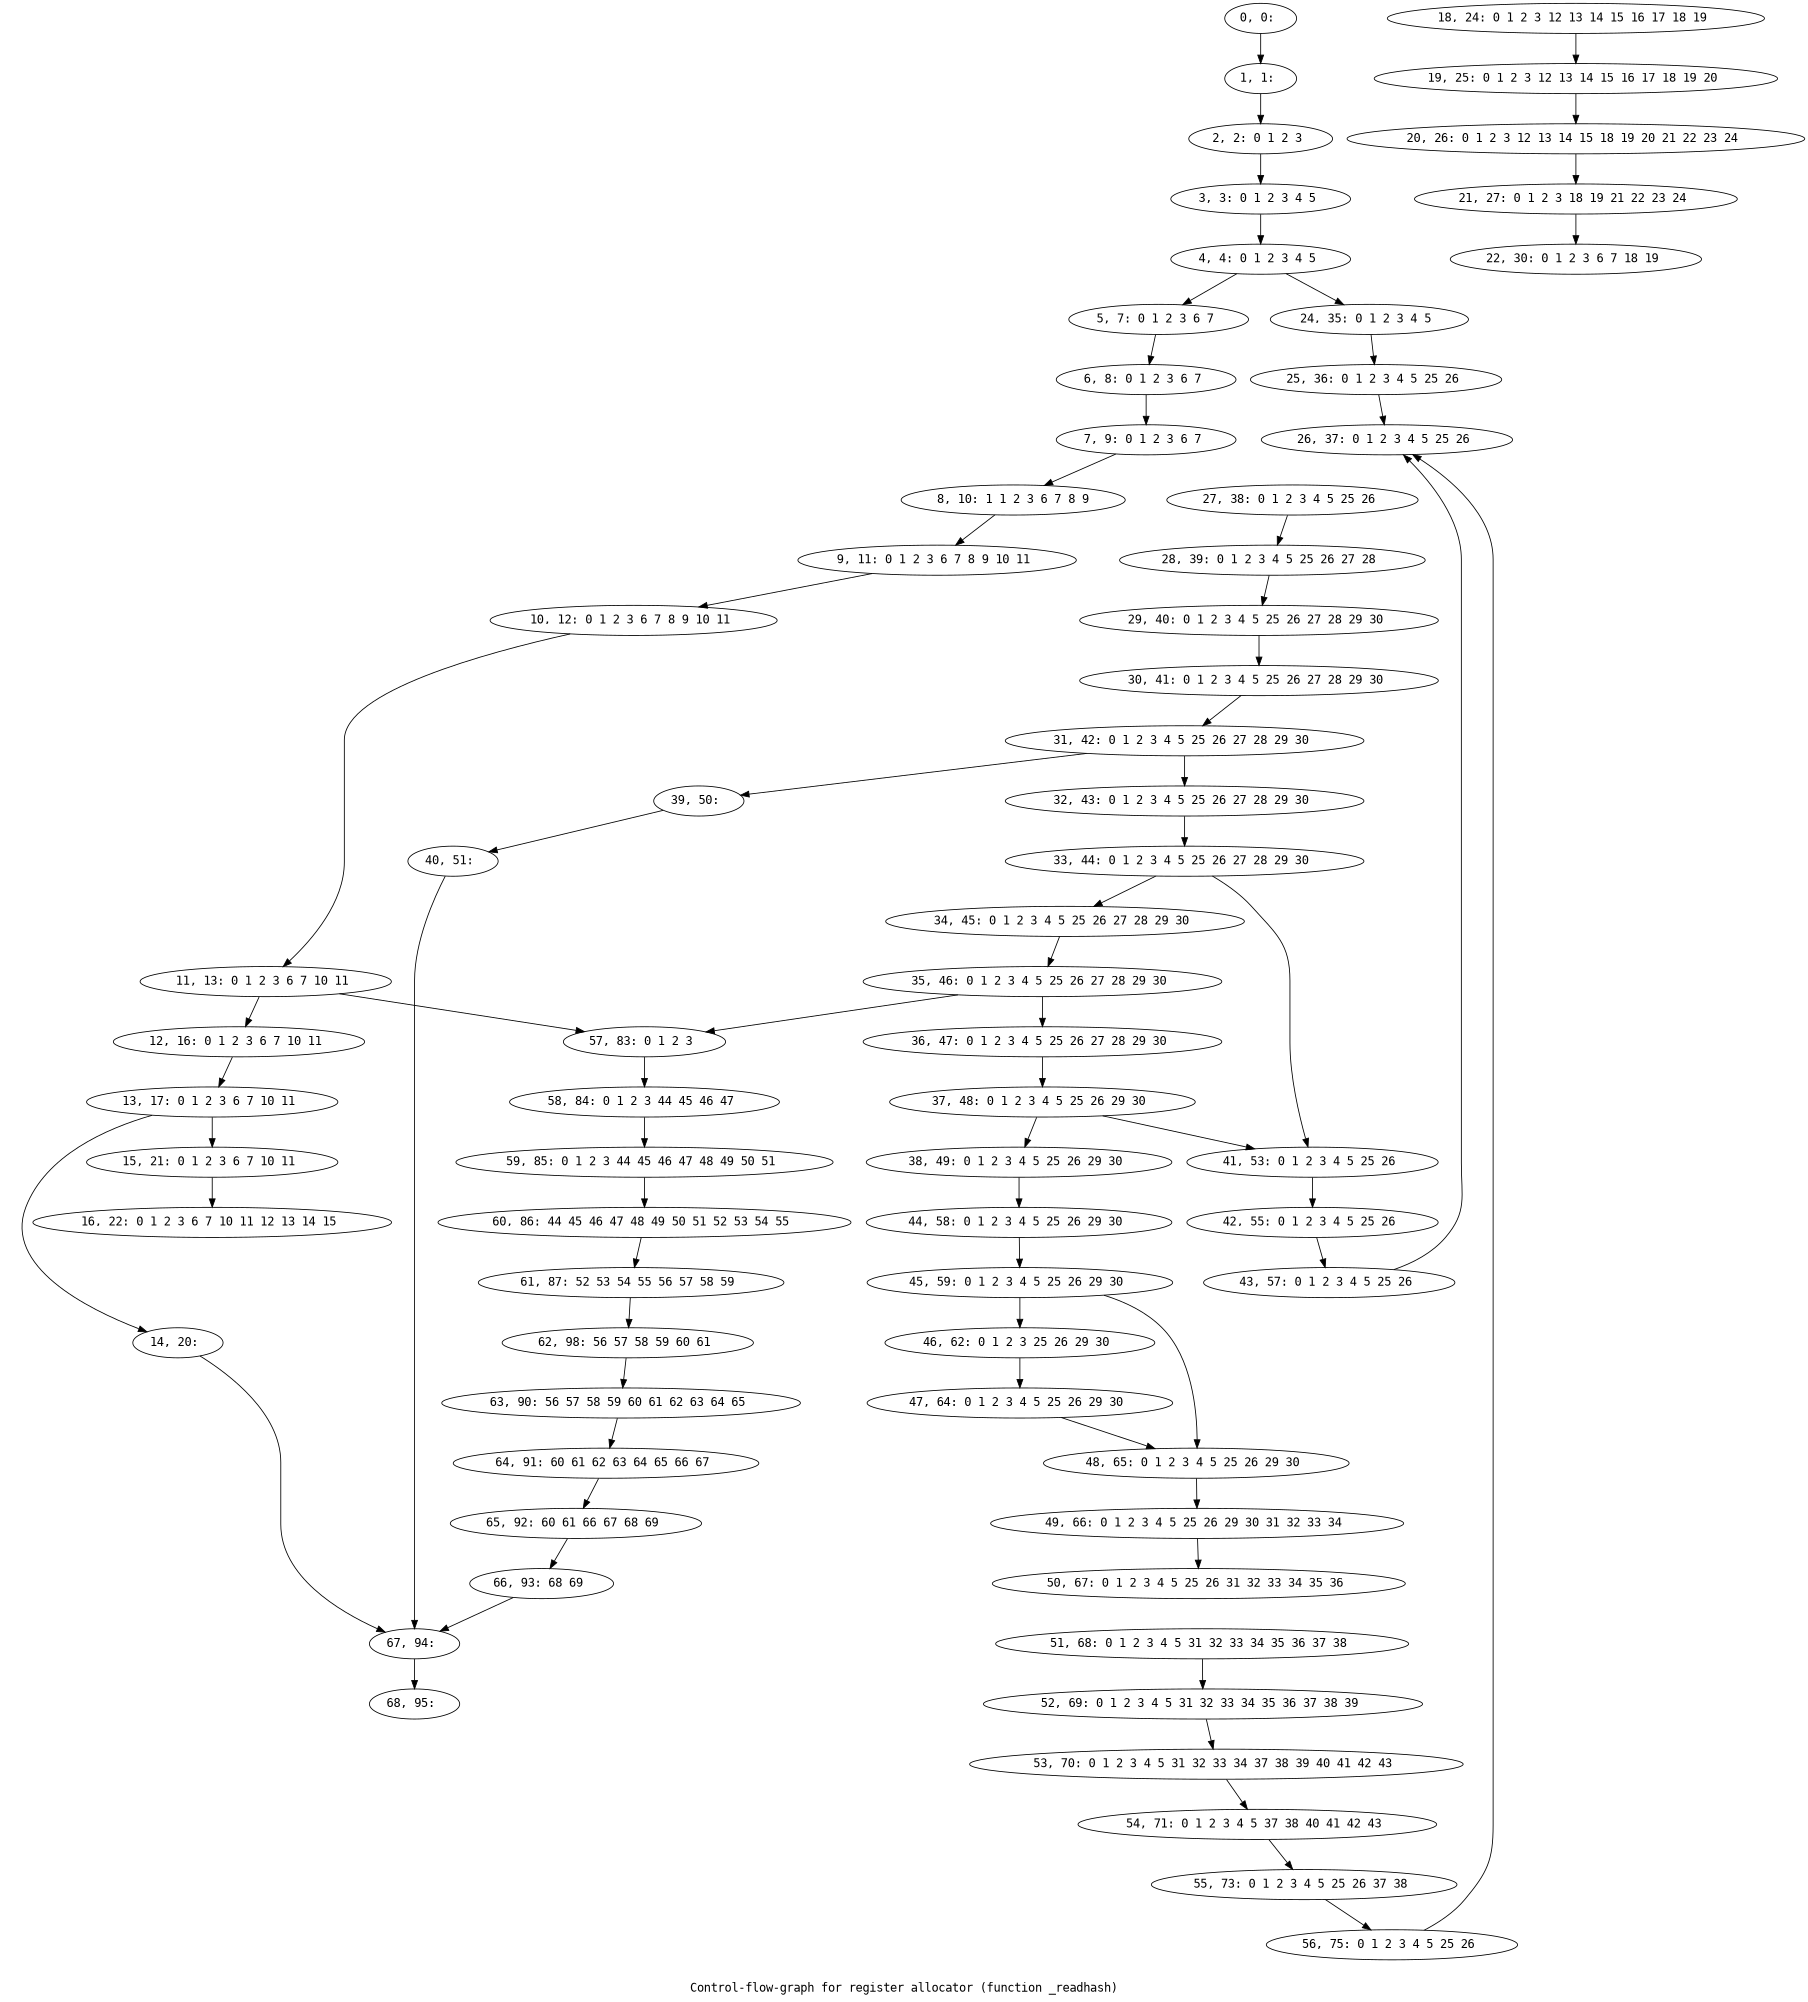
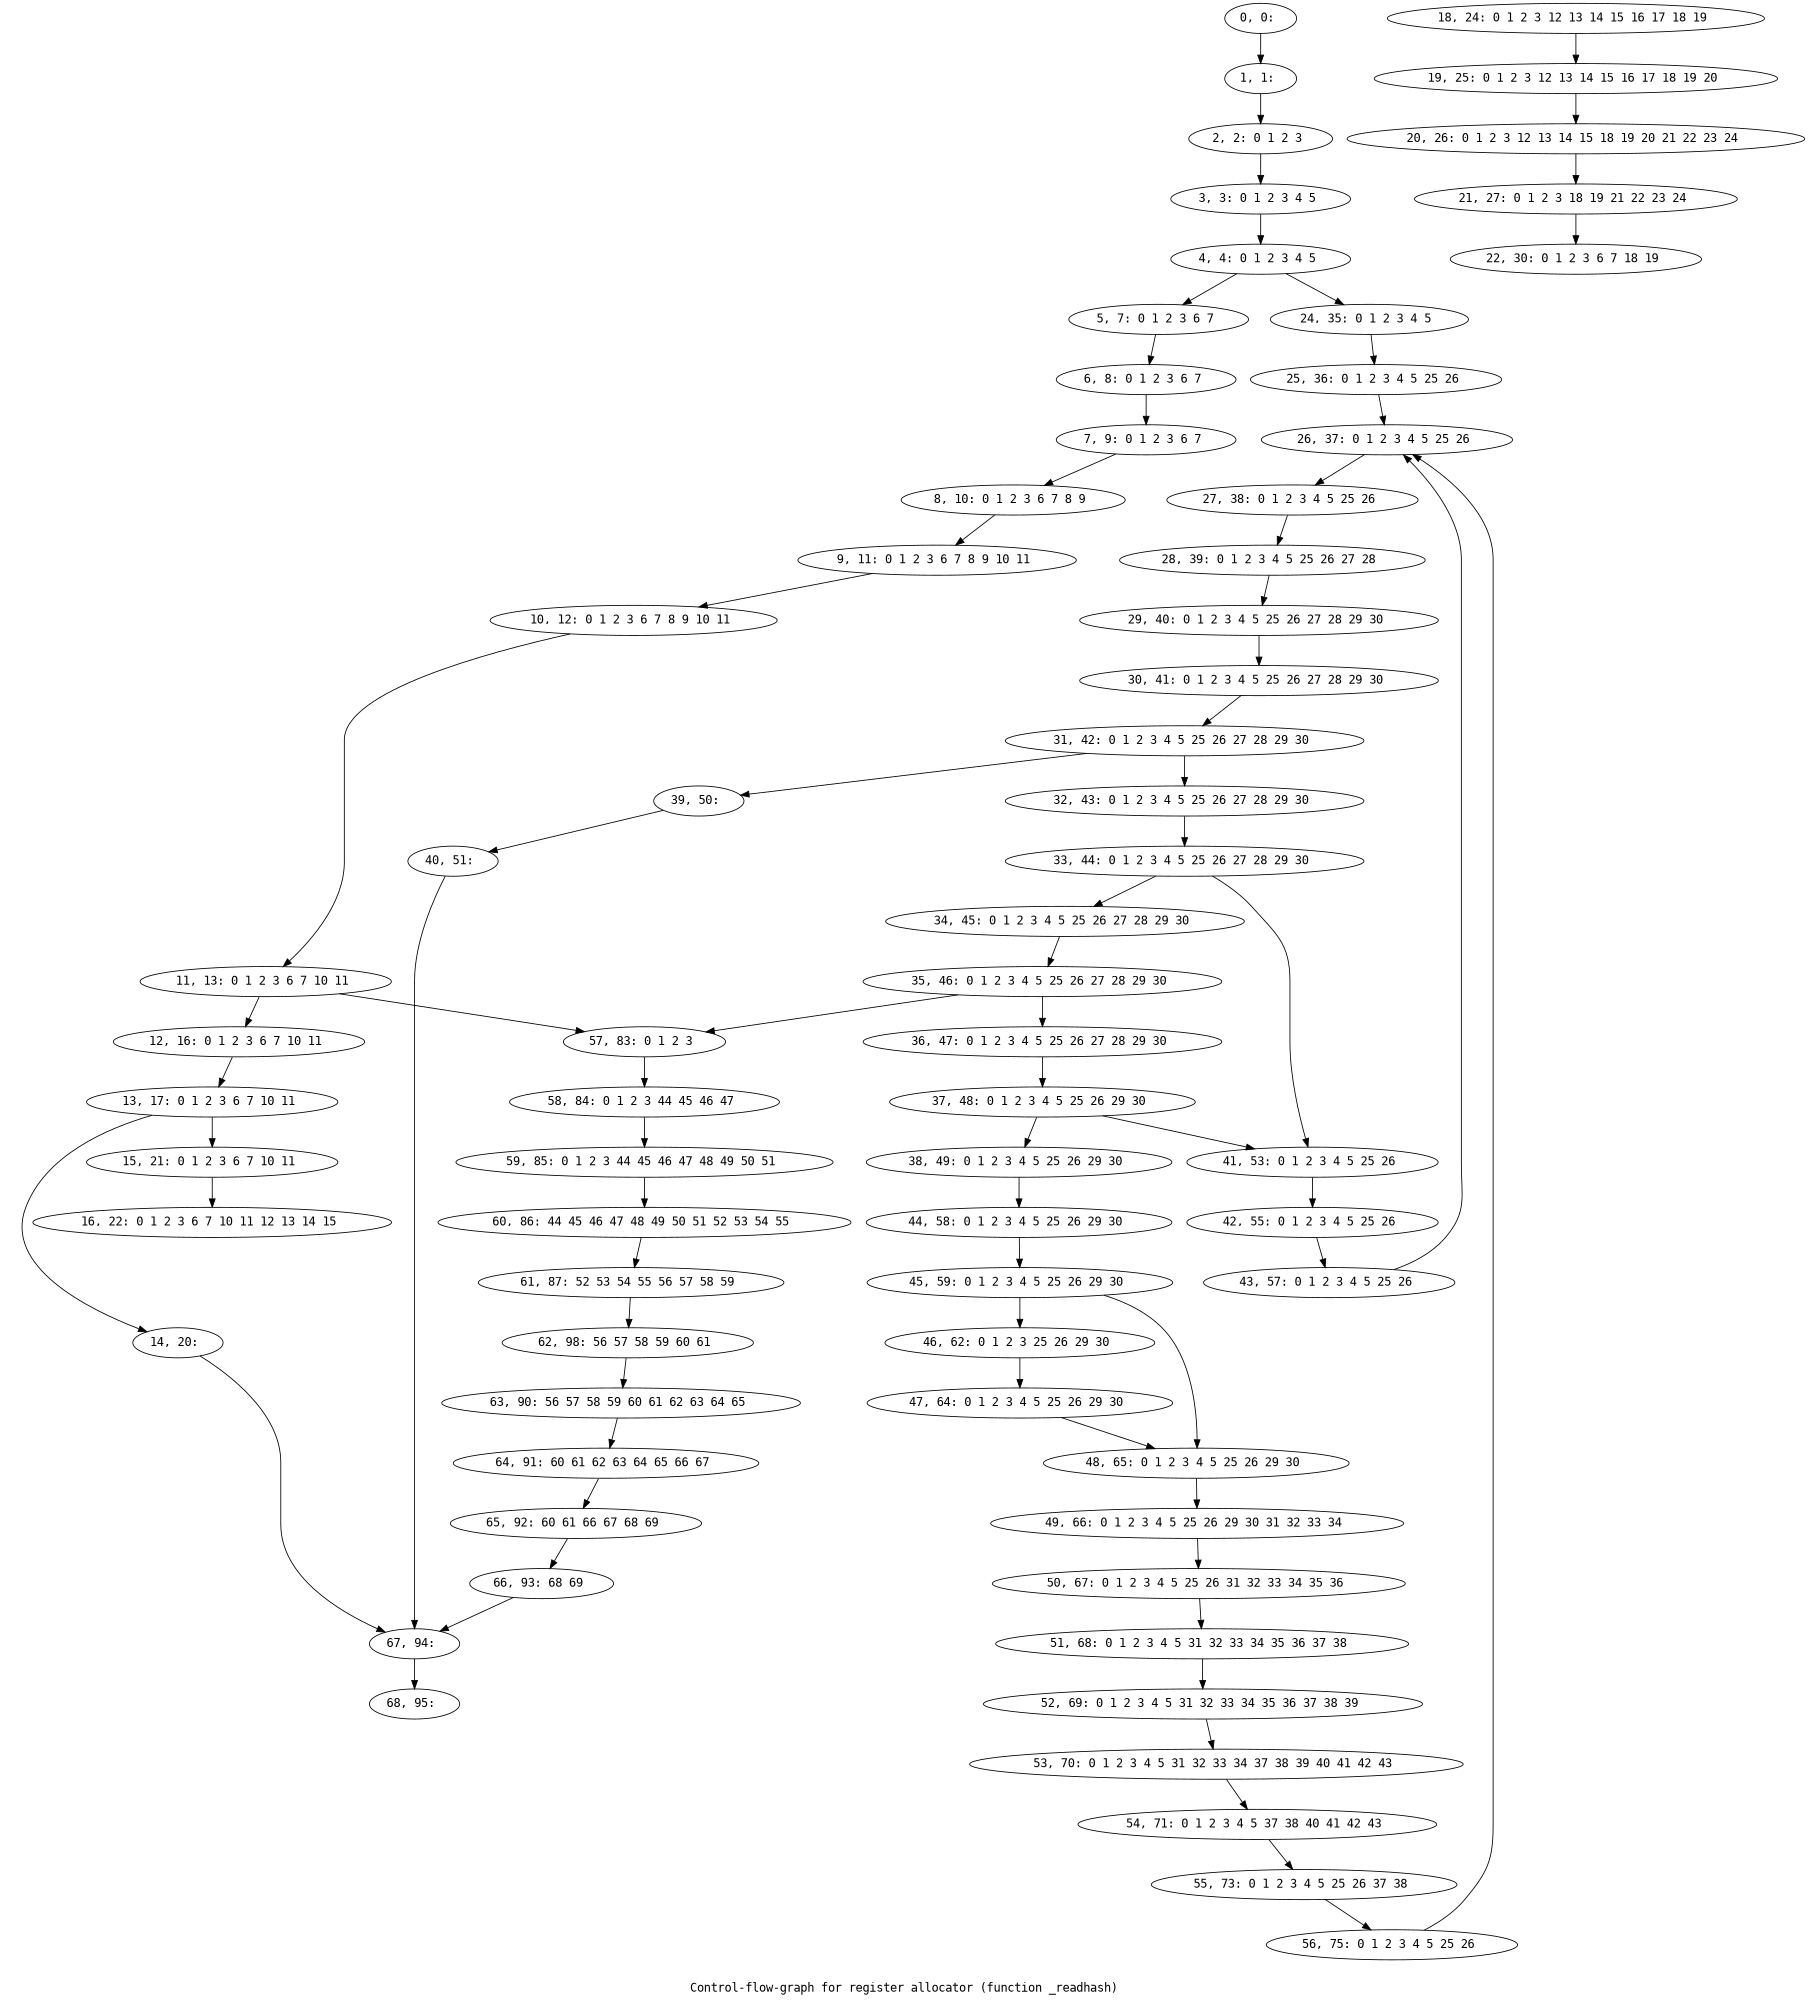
edge "26, 37: 0 1 2 3 4 5 25 26" -> "27, 38: 0 1 2 3 4 5 25 26": added
node "8, 10: 1 1 2 3 6 7 8 9": label "8, 10: 1 1 2 3 6 7 8 9" -> "8, 10: 0 1 2 3 6 7 8 9"
edge "50, 67: 0 1 2 3 4 5 25 26 31 32 33 34 35 36" -> "51, 68: 0 1 2 3 4 5 31 32 33 34 35 36 37 38": added
